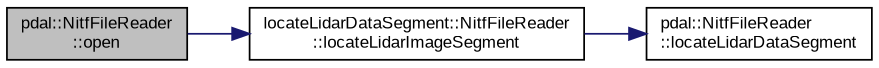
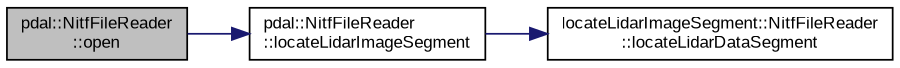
node "locateLidarDataSegment::NitfFileReader ::locateLidarImageSegment": label "locateLidarDataSegment::NitfFileReader ::locateLidarImageSegment" -> "pdal::NitfFileReader ::locateLidarImageSegment"
node "pdal::NitfFileReader ::locateLidarDataSegment": label "pdal::NitfFileReader ::locateLidarDataSegment" -> "locateLidarImageSegment::NitfFileReader ::locateLidarDataSegment"
